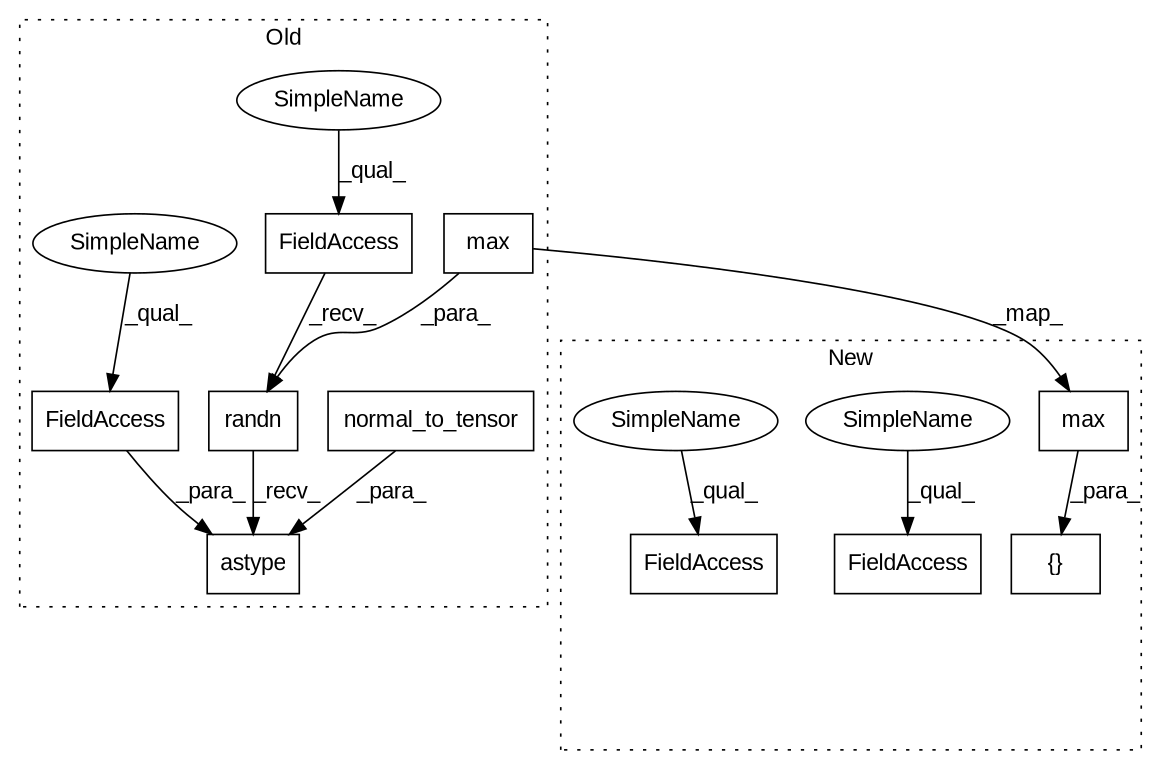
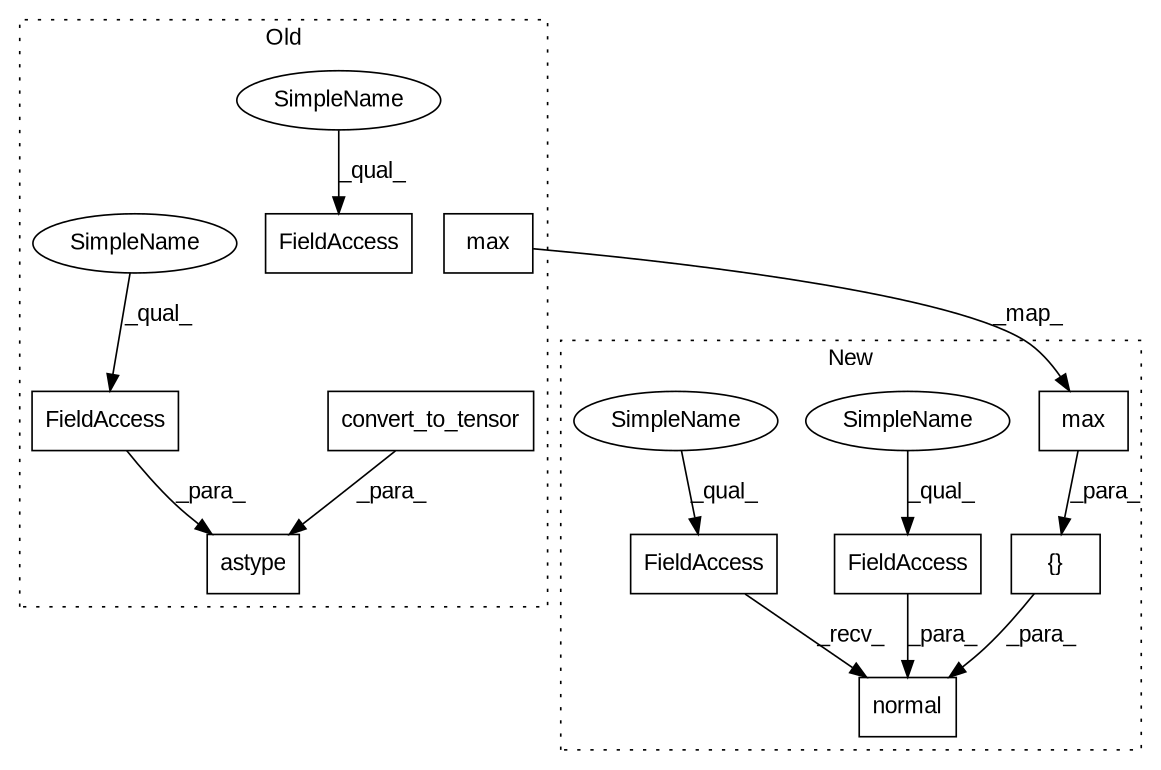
node "randn": removed
node "normal_to_tensor": label "normal_to_tensor" -> "convert_to_tensor"
node "normal": added
